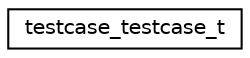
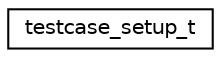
node "testcase_testcase_t": label "testcase_testcase_t" -> "testcase_setup_t"
